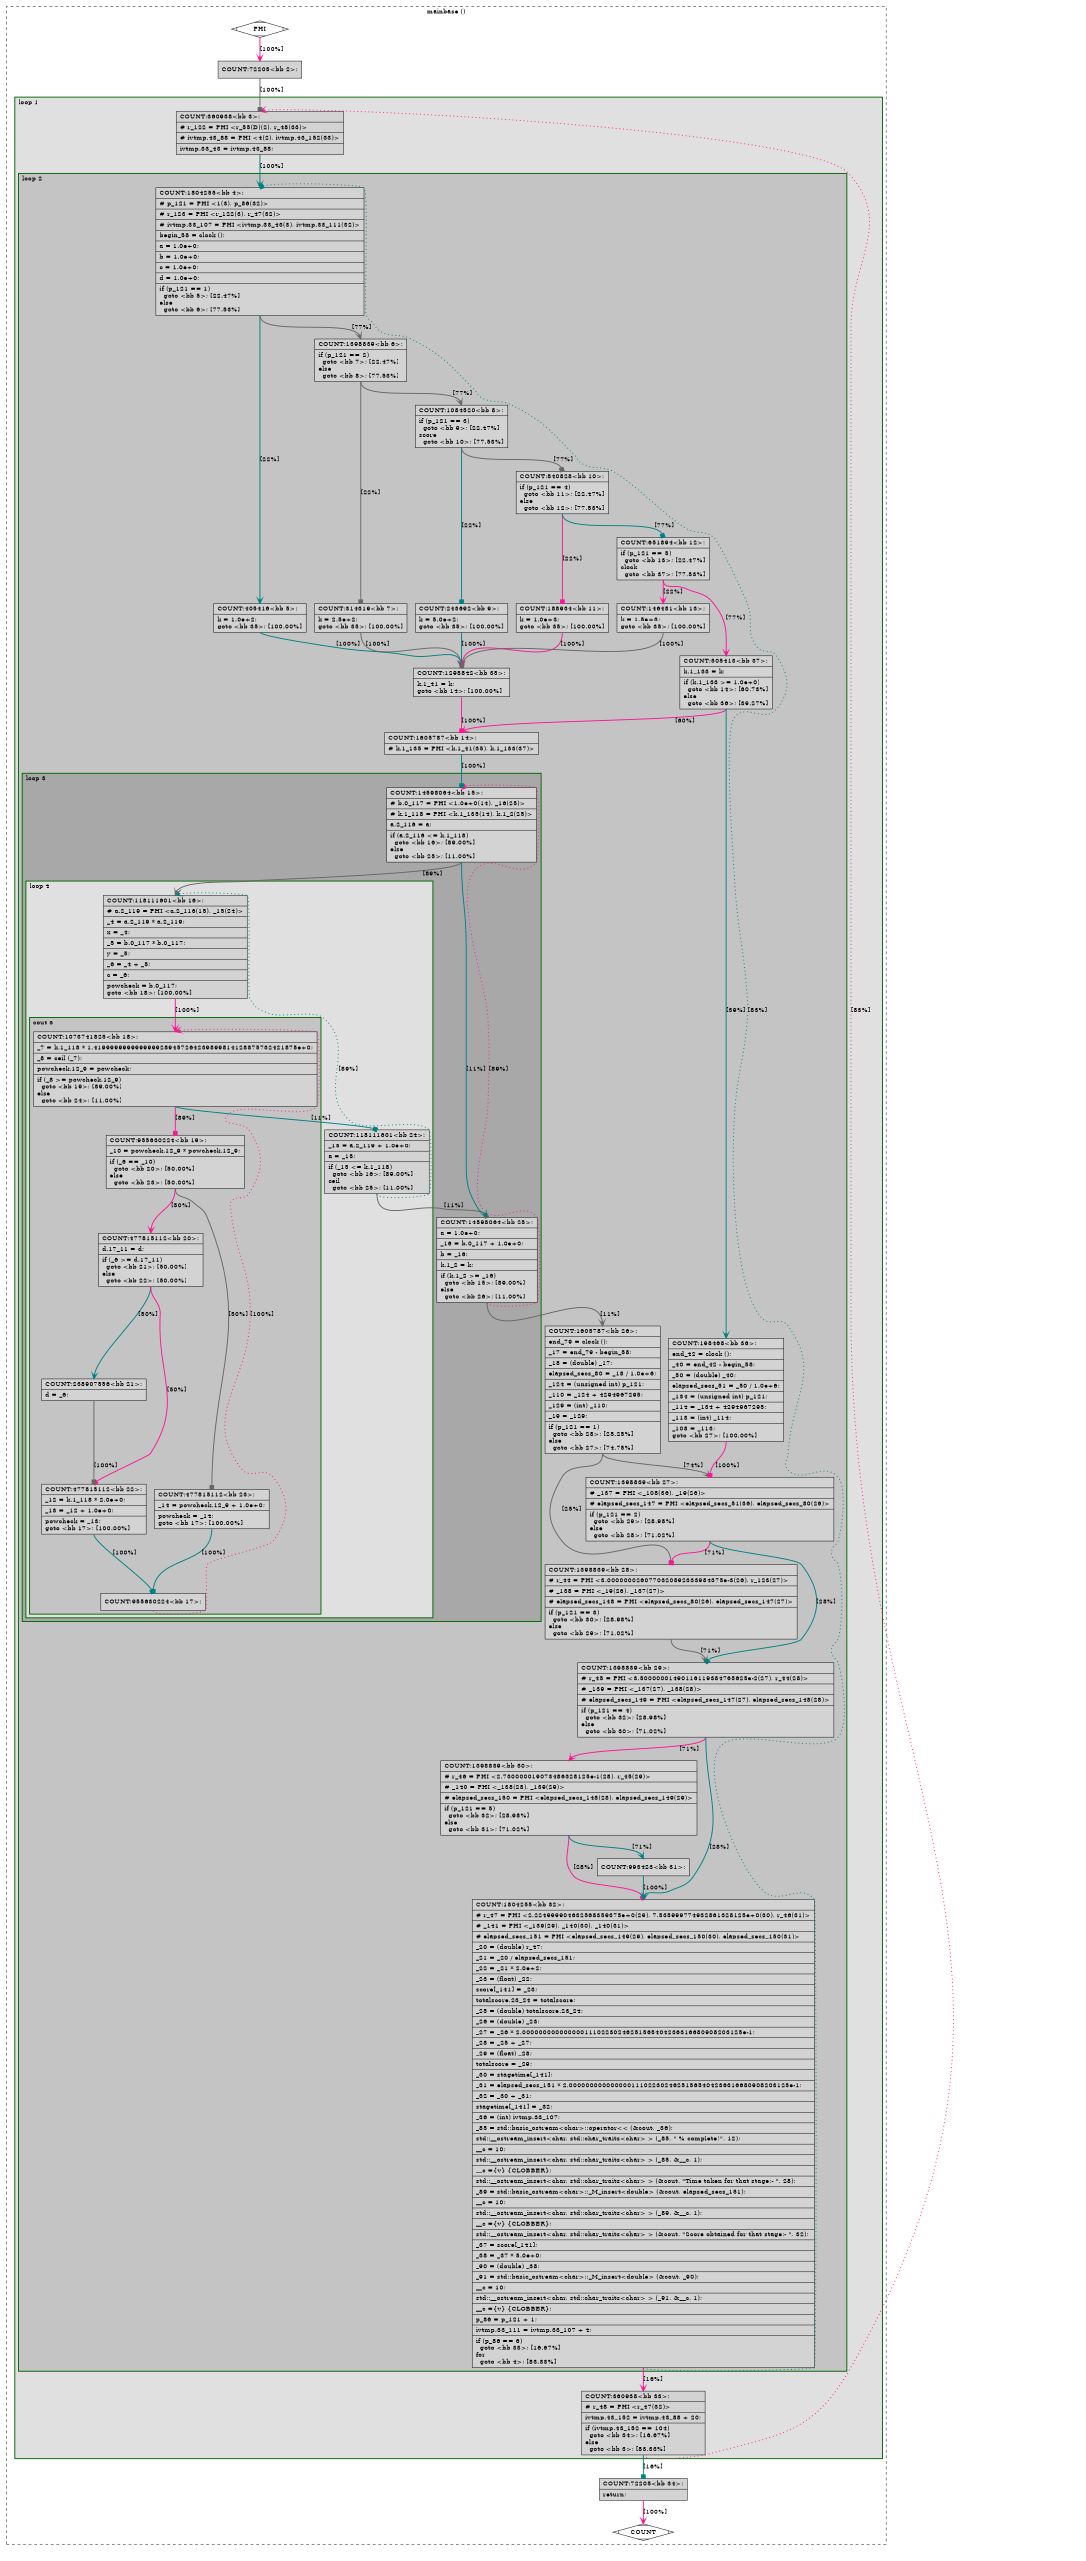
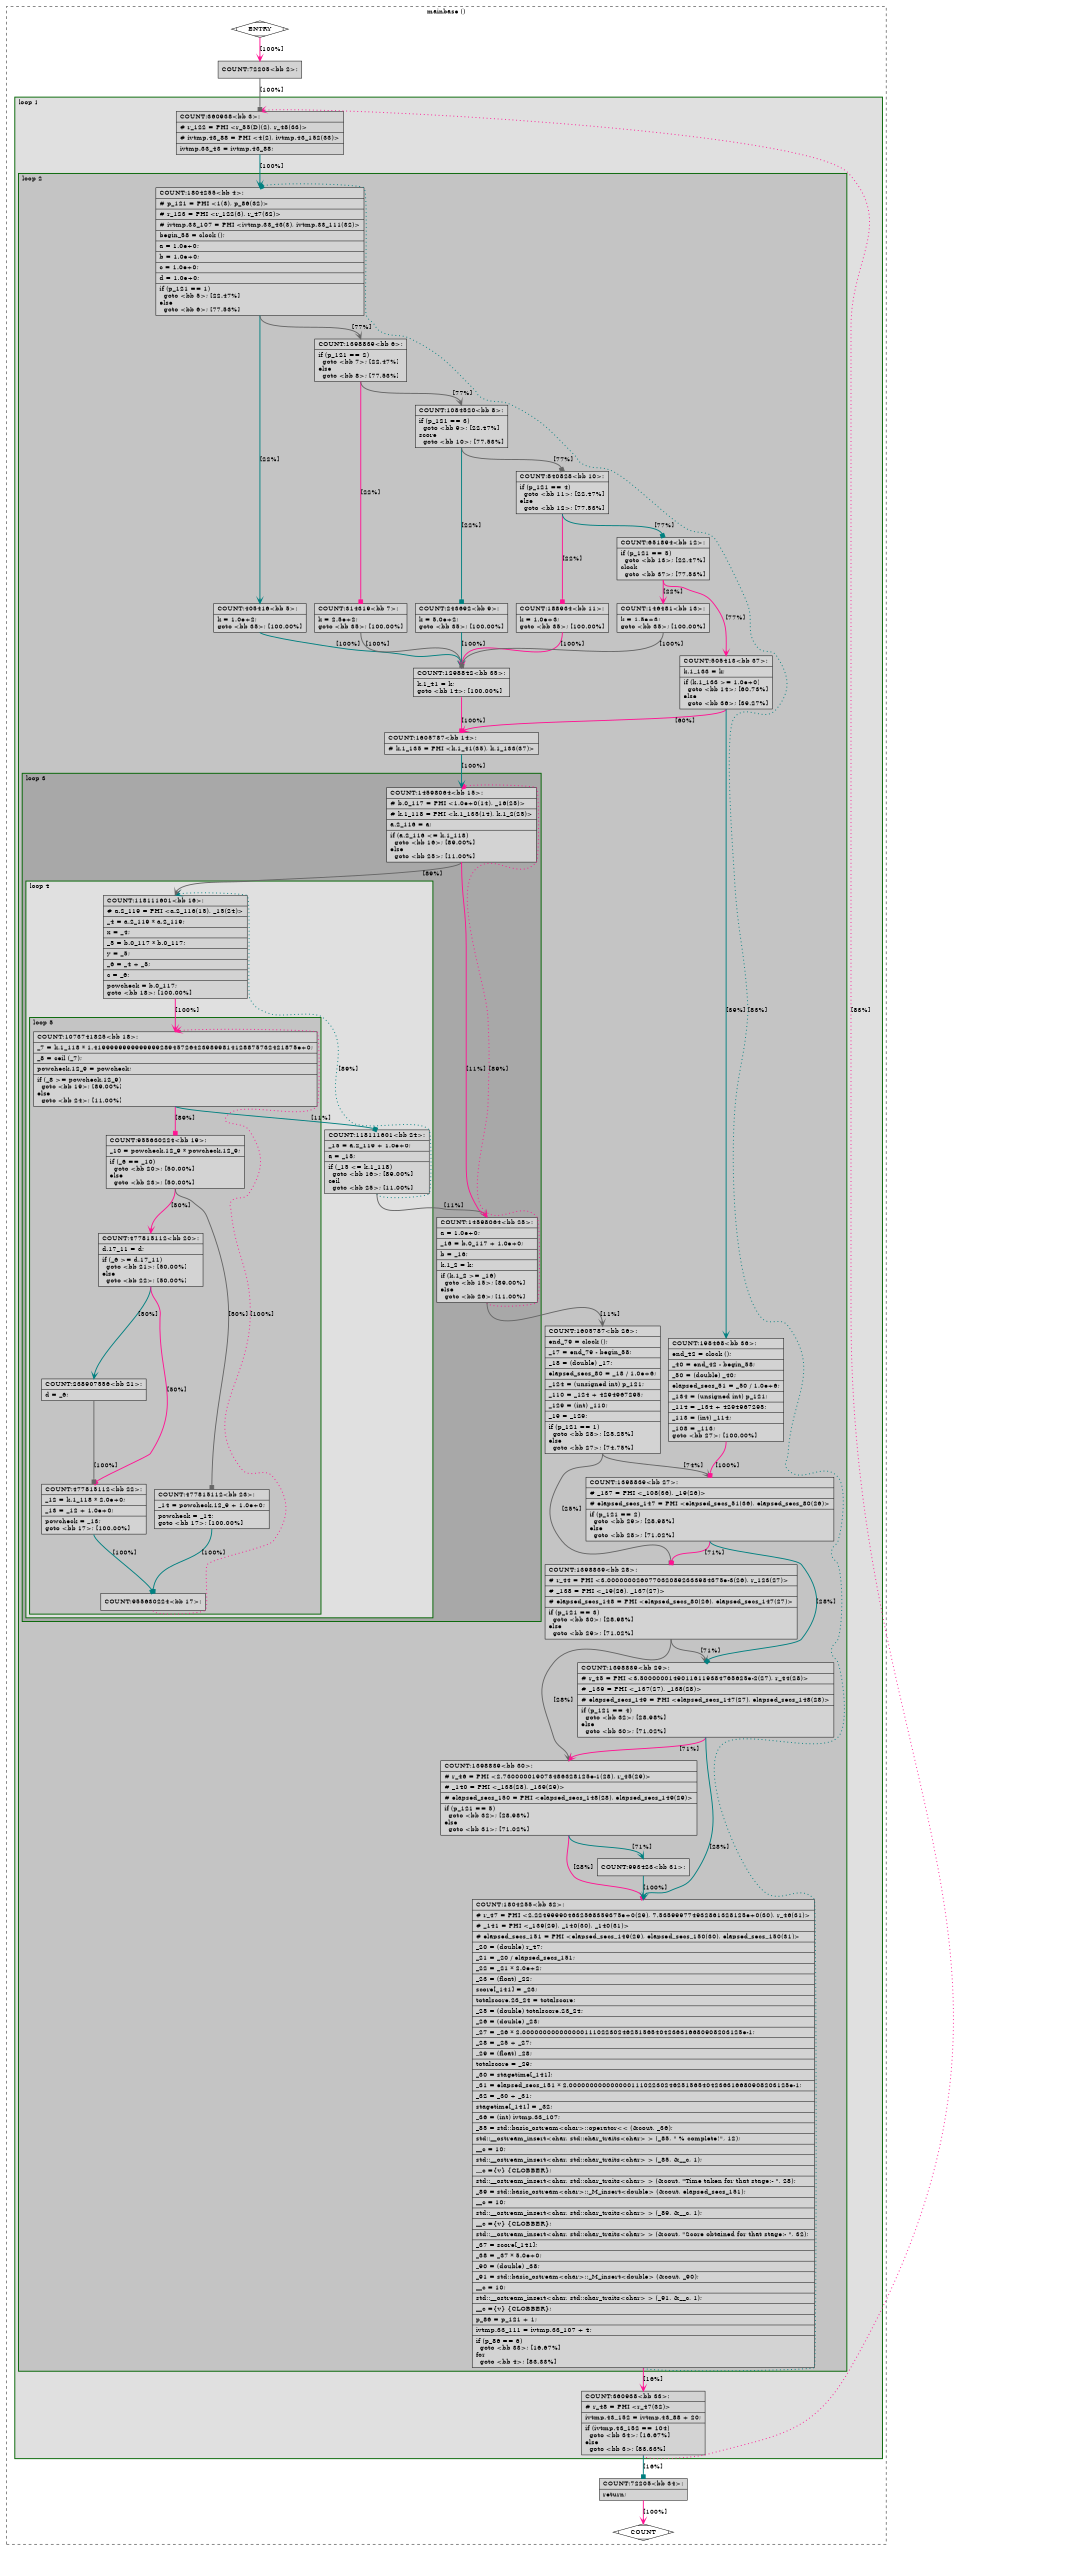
node "PHI": label "PHI" -> "ENTRY"
edge "COUNT:1398839<bb 6>:" -> "COUNT:314319<bb 7>:": color gray40 -> deeppink
edge "COUNT:1605787<bb 14>:" -> "COUNT:14598064<bb 15>:": arrowhead box -> vee
cluster "cout 5": label "cout 5" -> "loop 5"
edge "COUNT:14598064<bb 15>:" -> "COUNT:14598064<bb 25>:": color teal -> deeppink
edge "COUNT:118111601<bb 24>:" -> "COUNT:14598064<bb 25>:": arrowhead box -> vee
edge "COUNT:1398839<bb 28>:" -> "COUNT:1398839<bb 30>:": added, label "[28%]"
